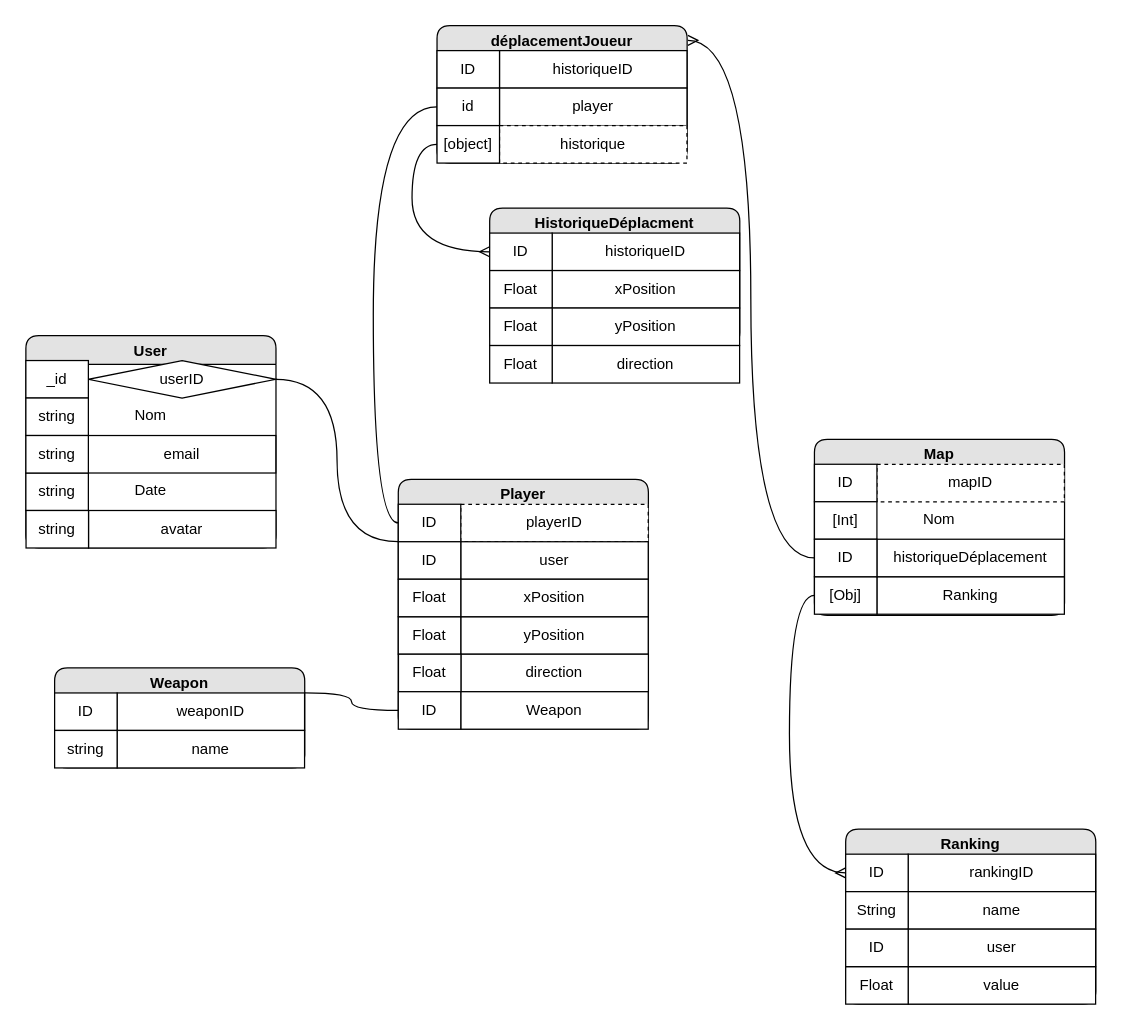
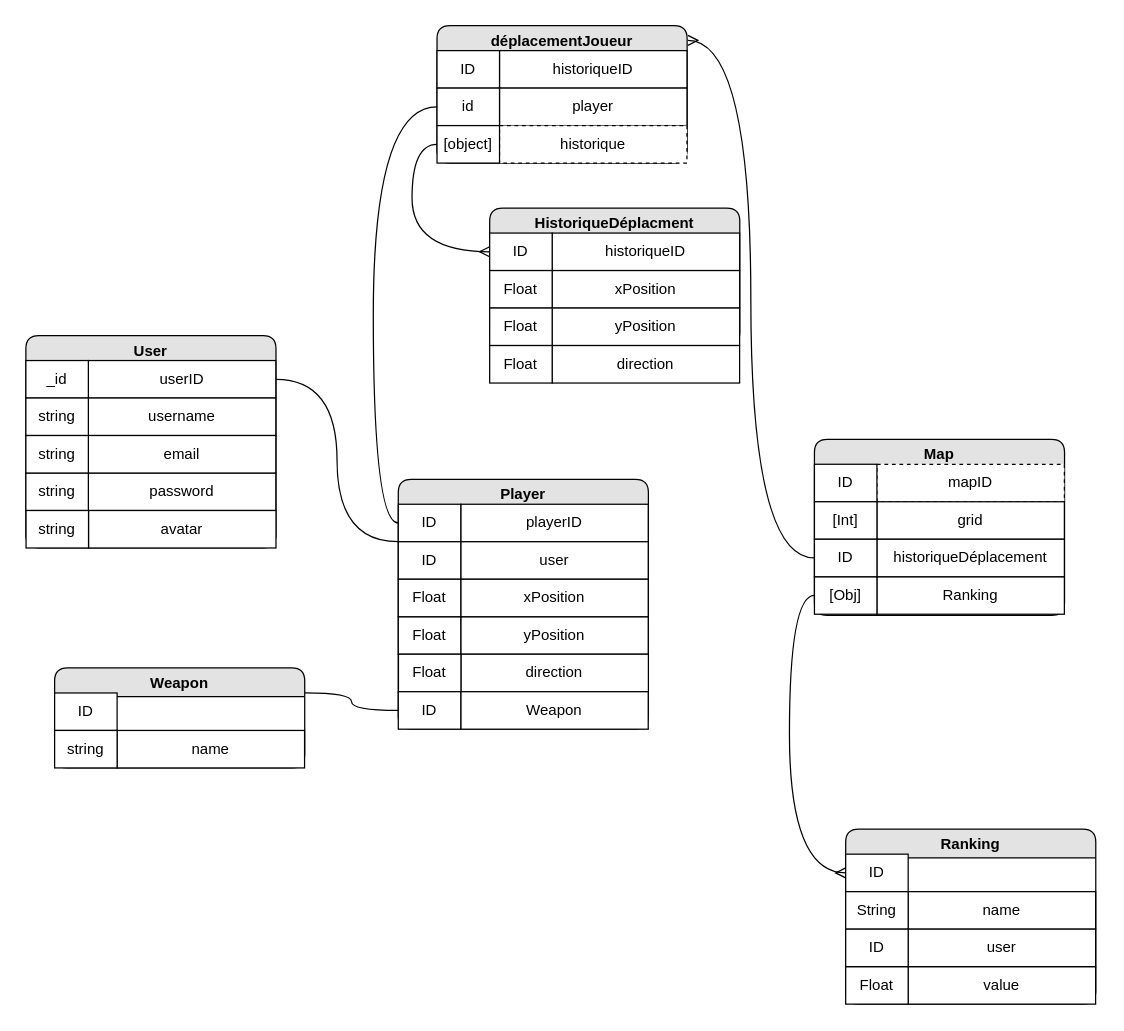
node "userID": shape diamond -> rectangle
node "username": added
node "password": added
node "grid": added
node "playerID": style dashed -> solid
node "weaponID": removed
node "rankingID": removed
